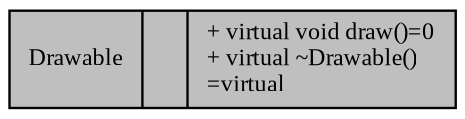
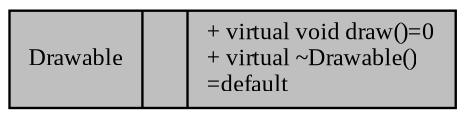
node "Drawable": text "=virtual" -> "=default"
